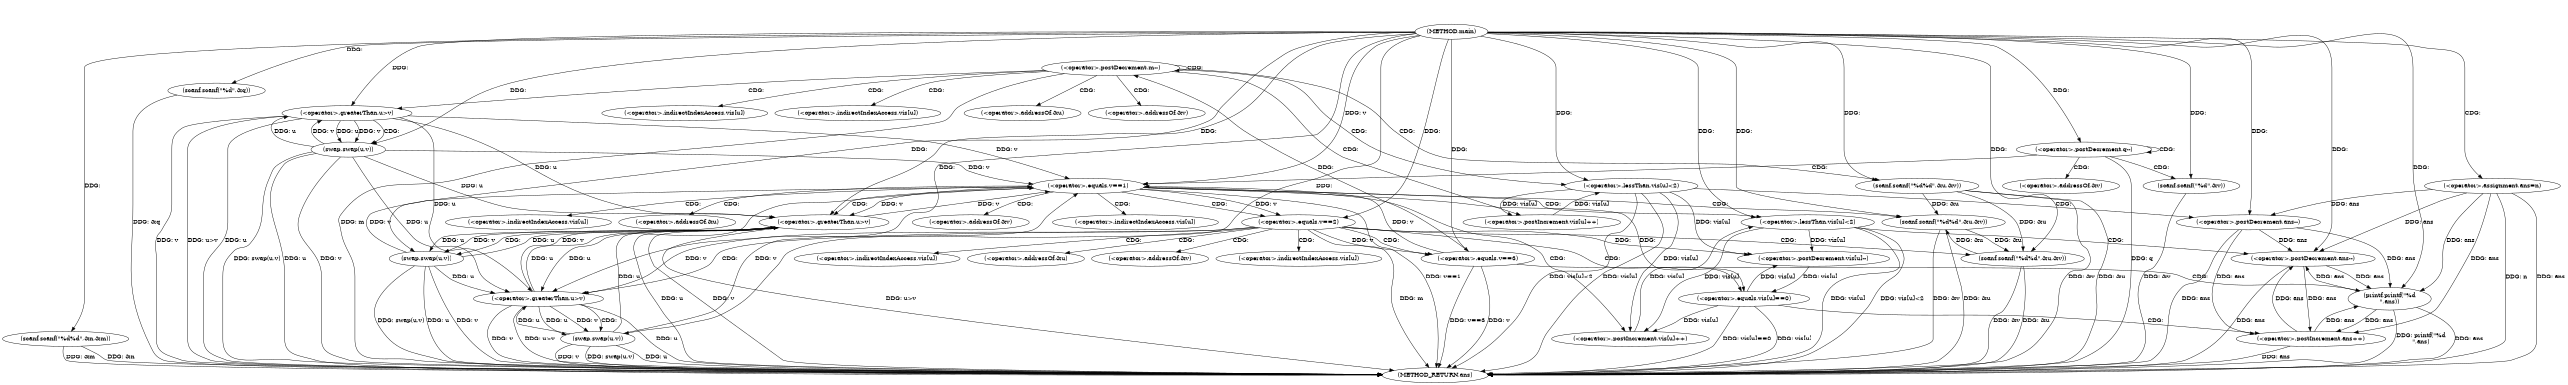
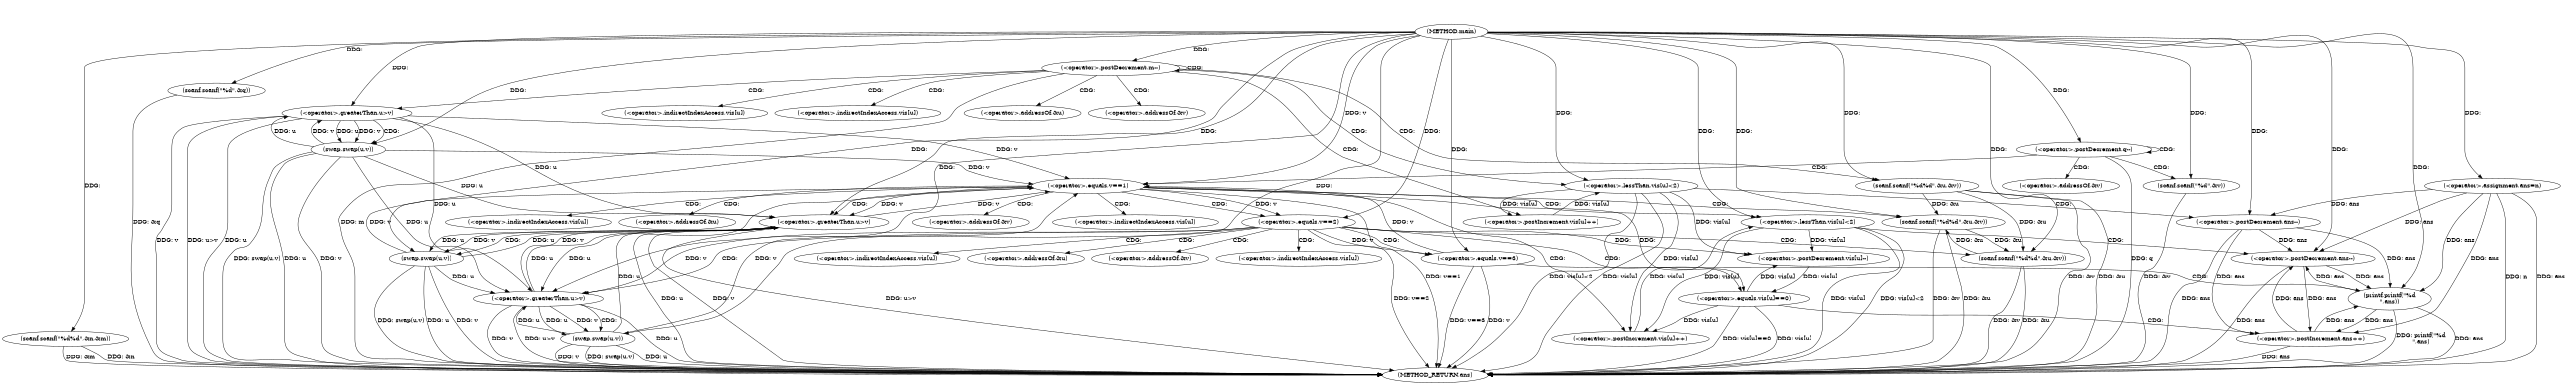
edge "(METHOD,main)" -> "(<operator>.assignment,ans=n)": label "CDG: " -> "DDG: "
edge "(<operator>.equals,v==3)" -> "(<operator>.postDecrement,m--)": now "(METHOD,main)" -> "(<operator>.postDecrement,m--)"
edge "(<operator>.equals,v==2)" -> "(METHOD_RETURN,ans)": label "DDG: m" -> "DDG: v==2"
